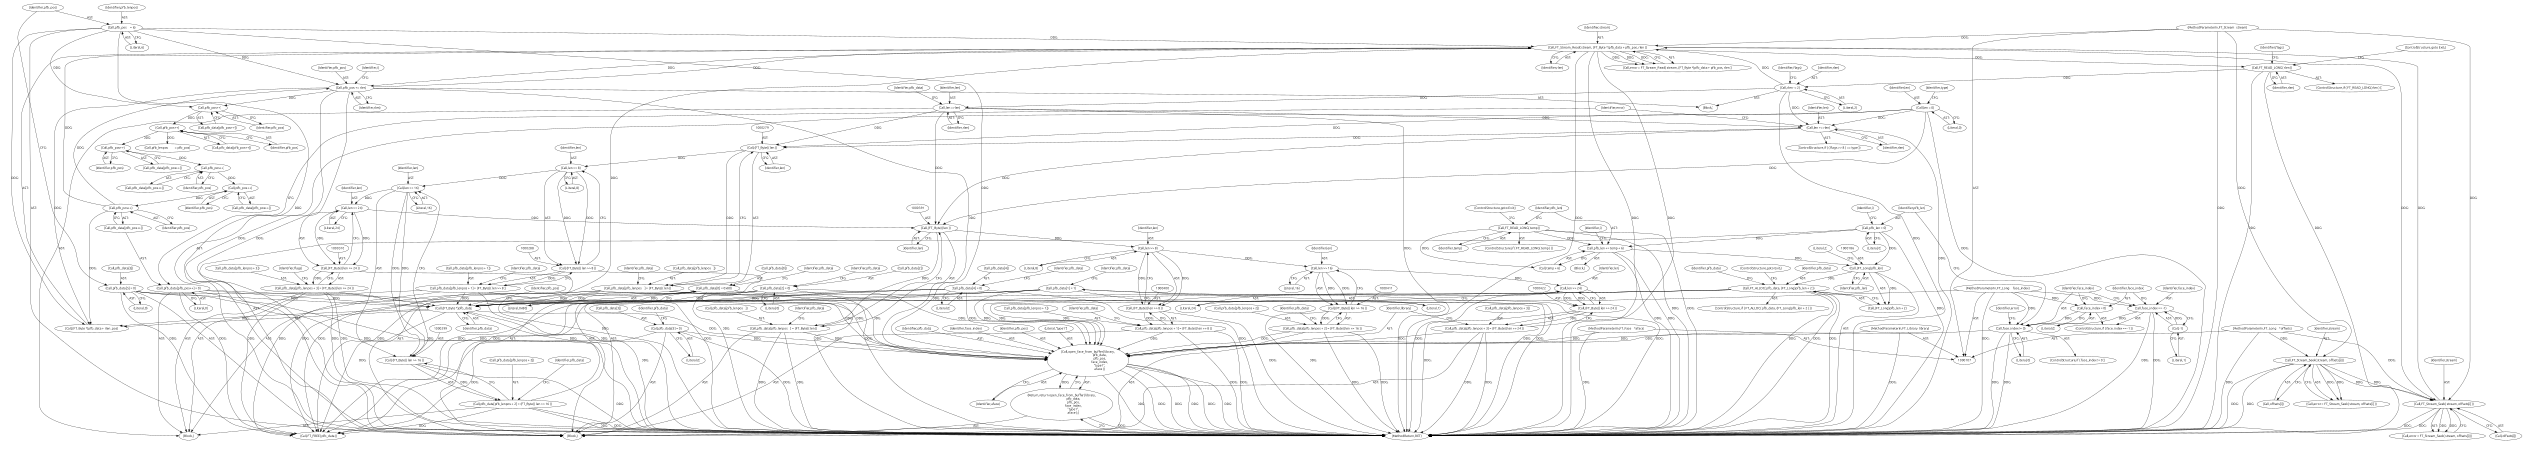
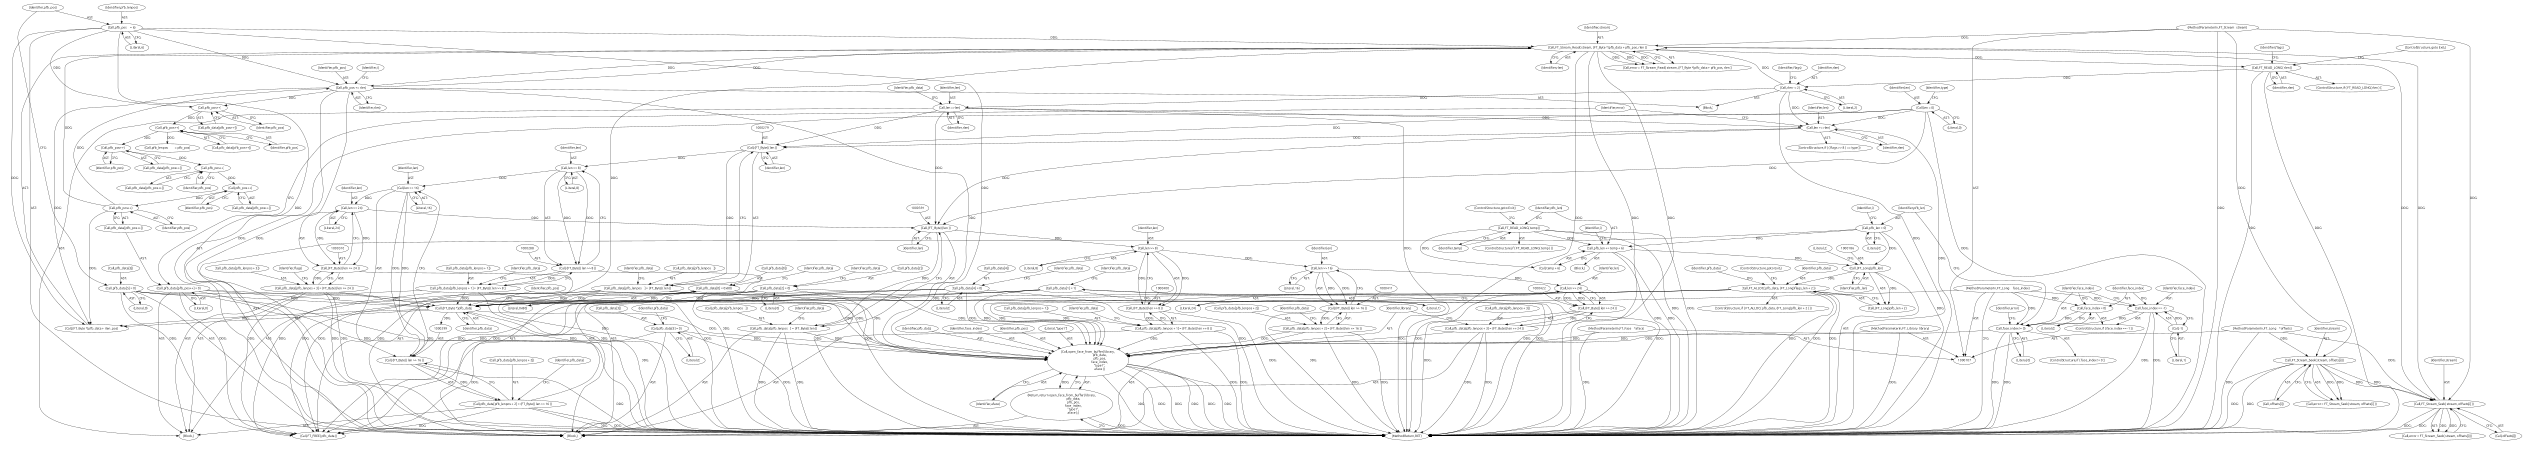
node "(Call,FT_ALLOC( pfb_data, (FT_Long)pfb_len + 2 ))": label "(Call,FT_ALLOC( pfb_data, (FT_Long)pfb_len + 2 ))" -> "(Call,FT_ALLOC( pfb_data, (FT_Long)flags_len + 2 ))"
edge "(MethodParameterIn,FT_Long     face_index)" -> "(MethodReturn,RET)": label "DDG: " -> "CFG: "
edge "(Call,(FT_Byte *)pfb_data)" -> "(Call,FT_FREE( pfb_data ))": now "(Call,(FT_Byte *)pfb_data)" -> "1000299"
